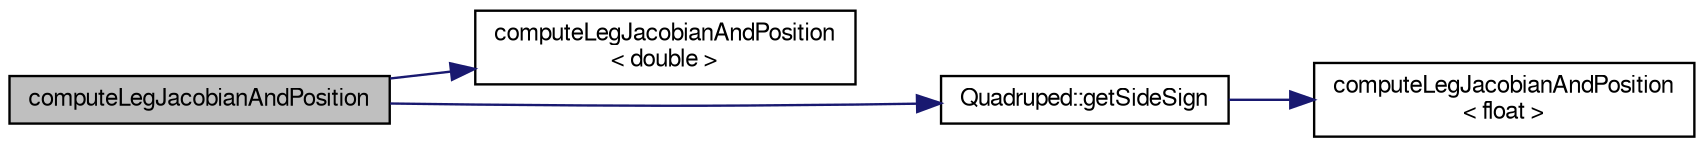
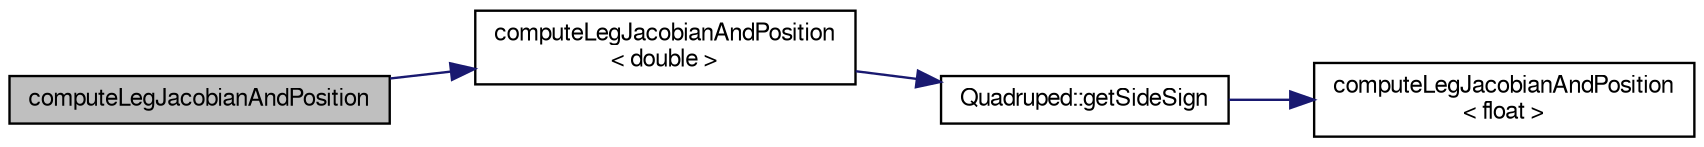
edge "computeLegJacobianAndPosition" -> "Quadruped::getSideSign": now "computeLegJacobianAndPosition < double >" -> "Quadruped::getSideSign"
